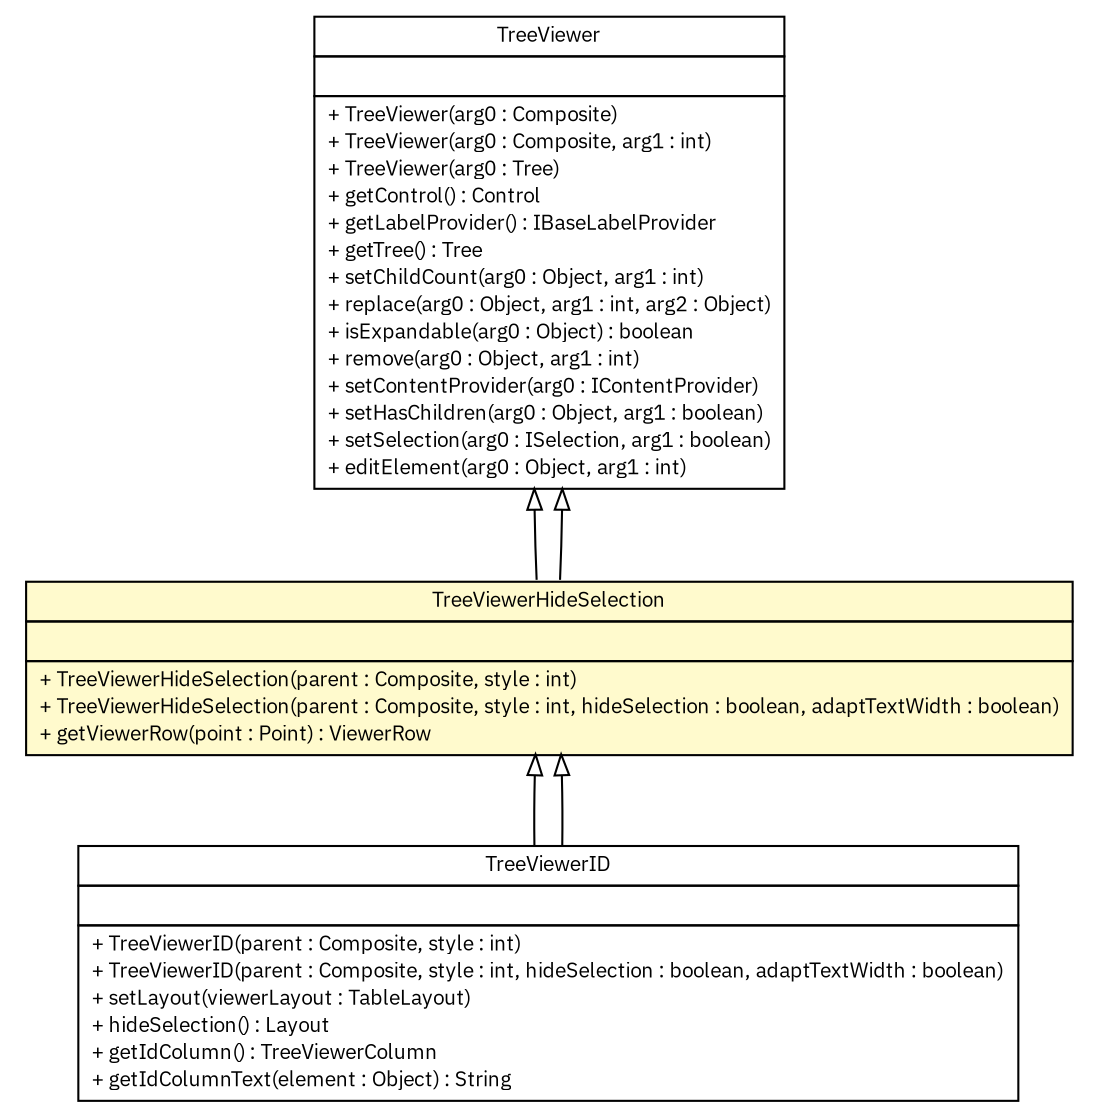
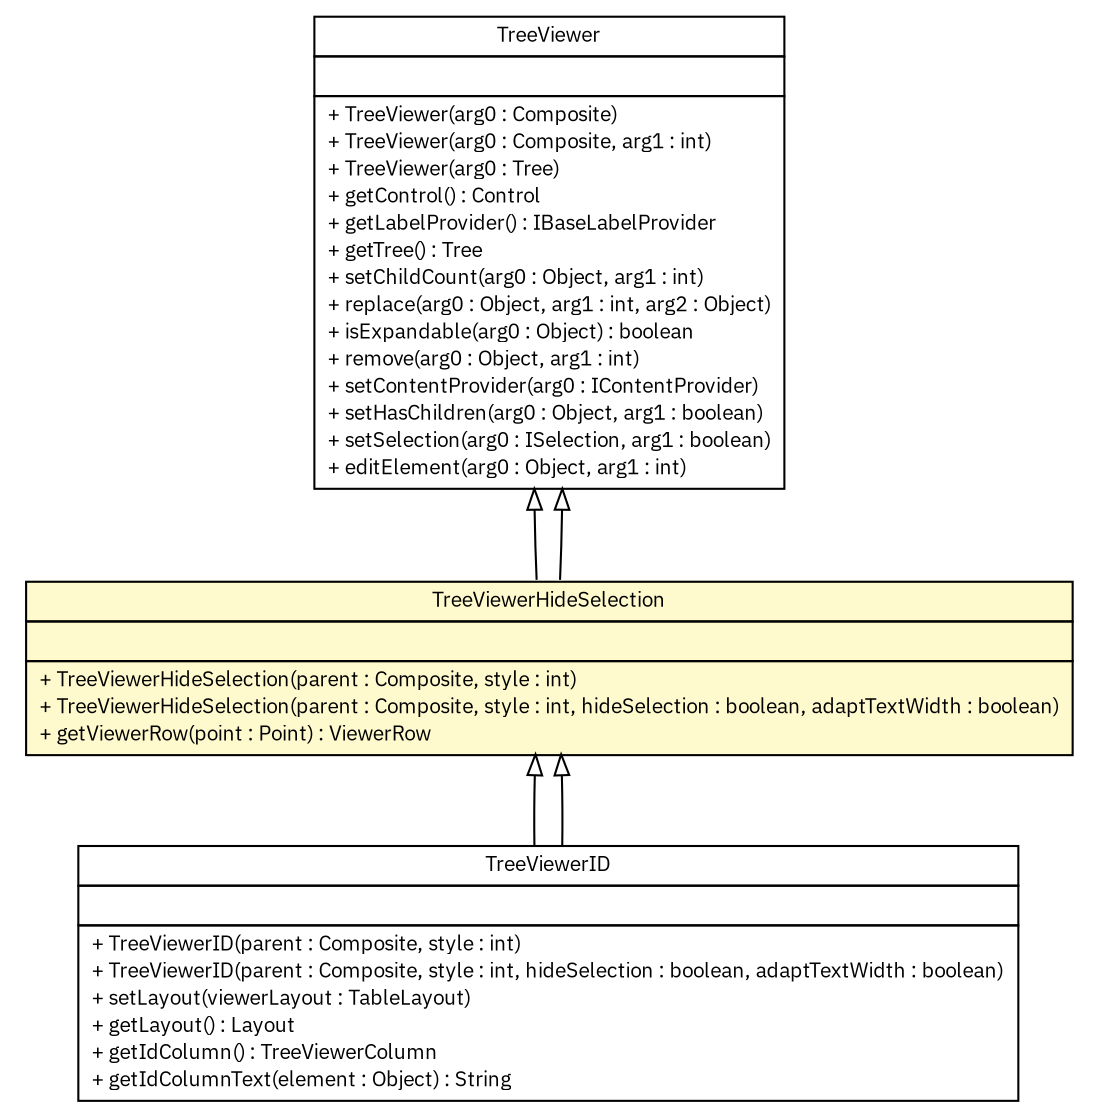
node "TreeViewerID": text "+ hideSelection() : Layout" -> "+ getLayout() : Layout"
